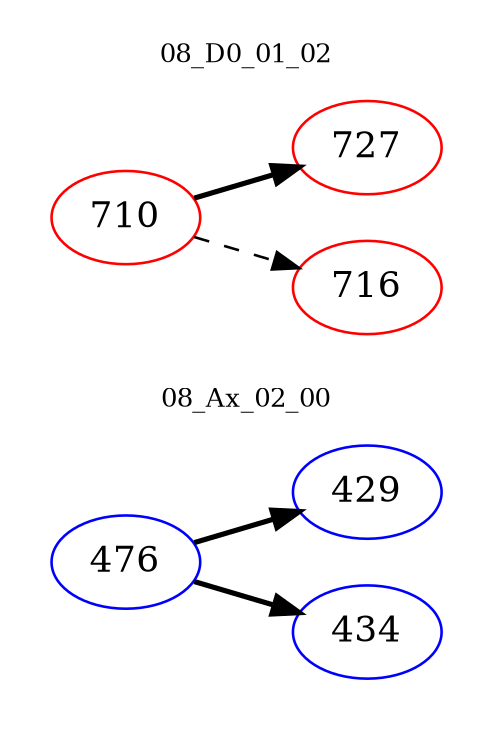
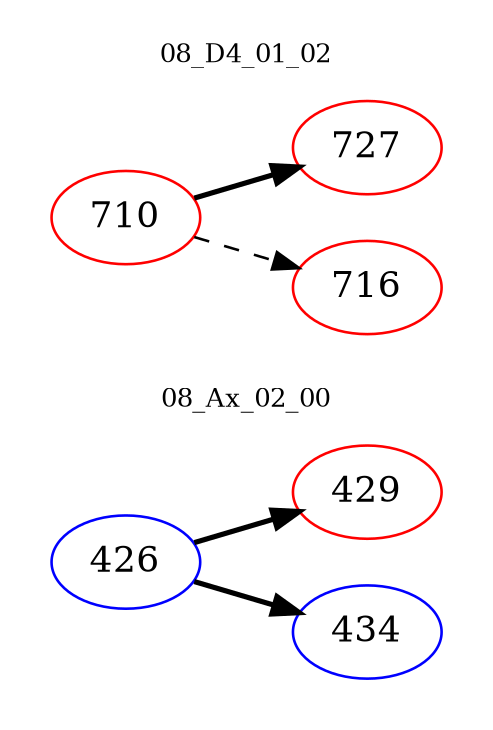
cluster "08_D0_01_02": label "08_D0_01_02" -> "08_D4_01_02"
node "429": color blue -> red
node "476": label "476" -> "426"
